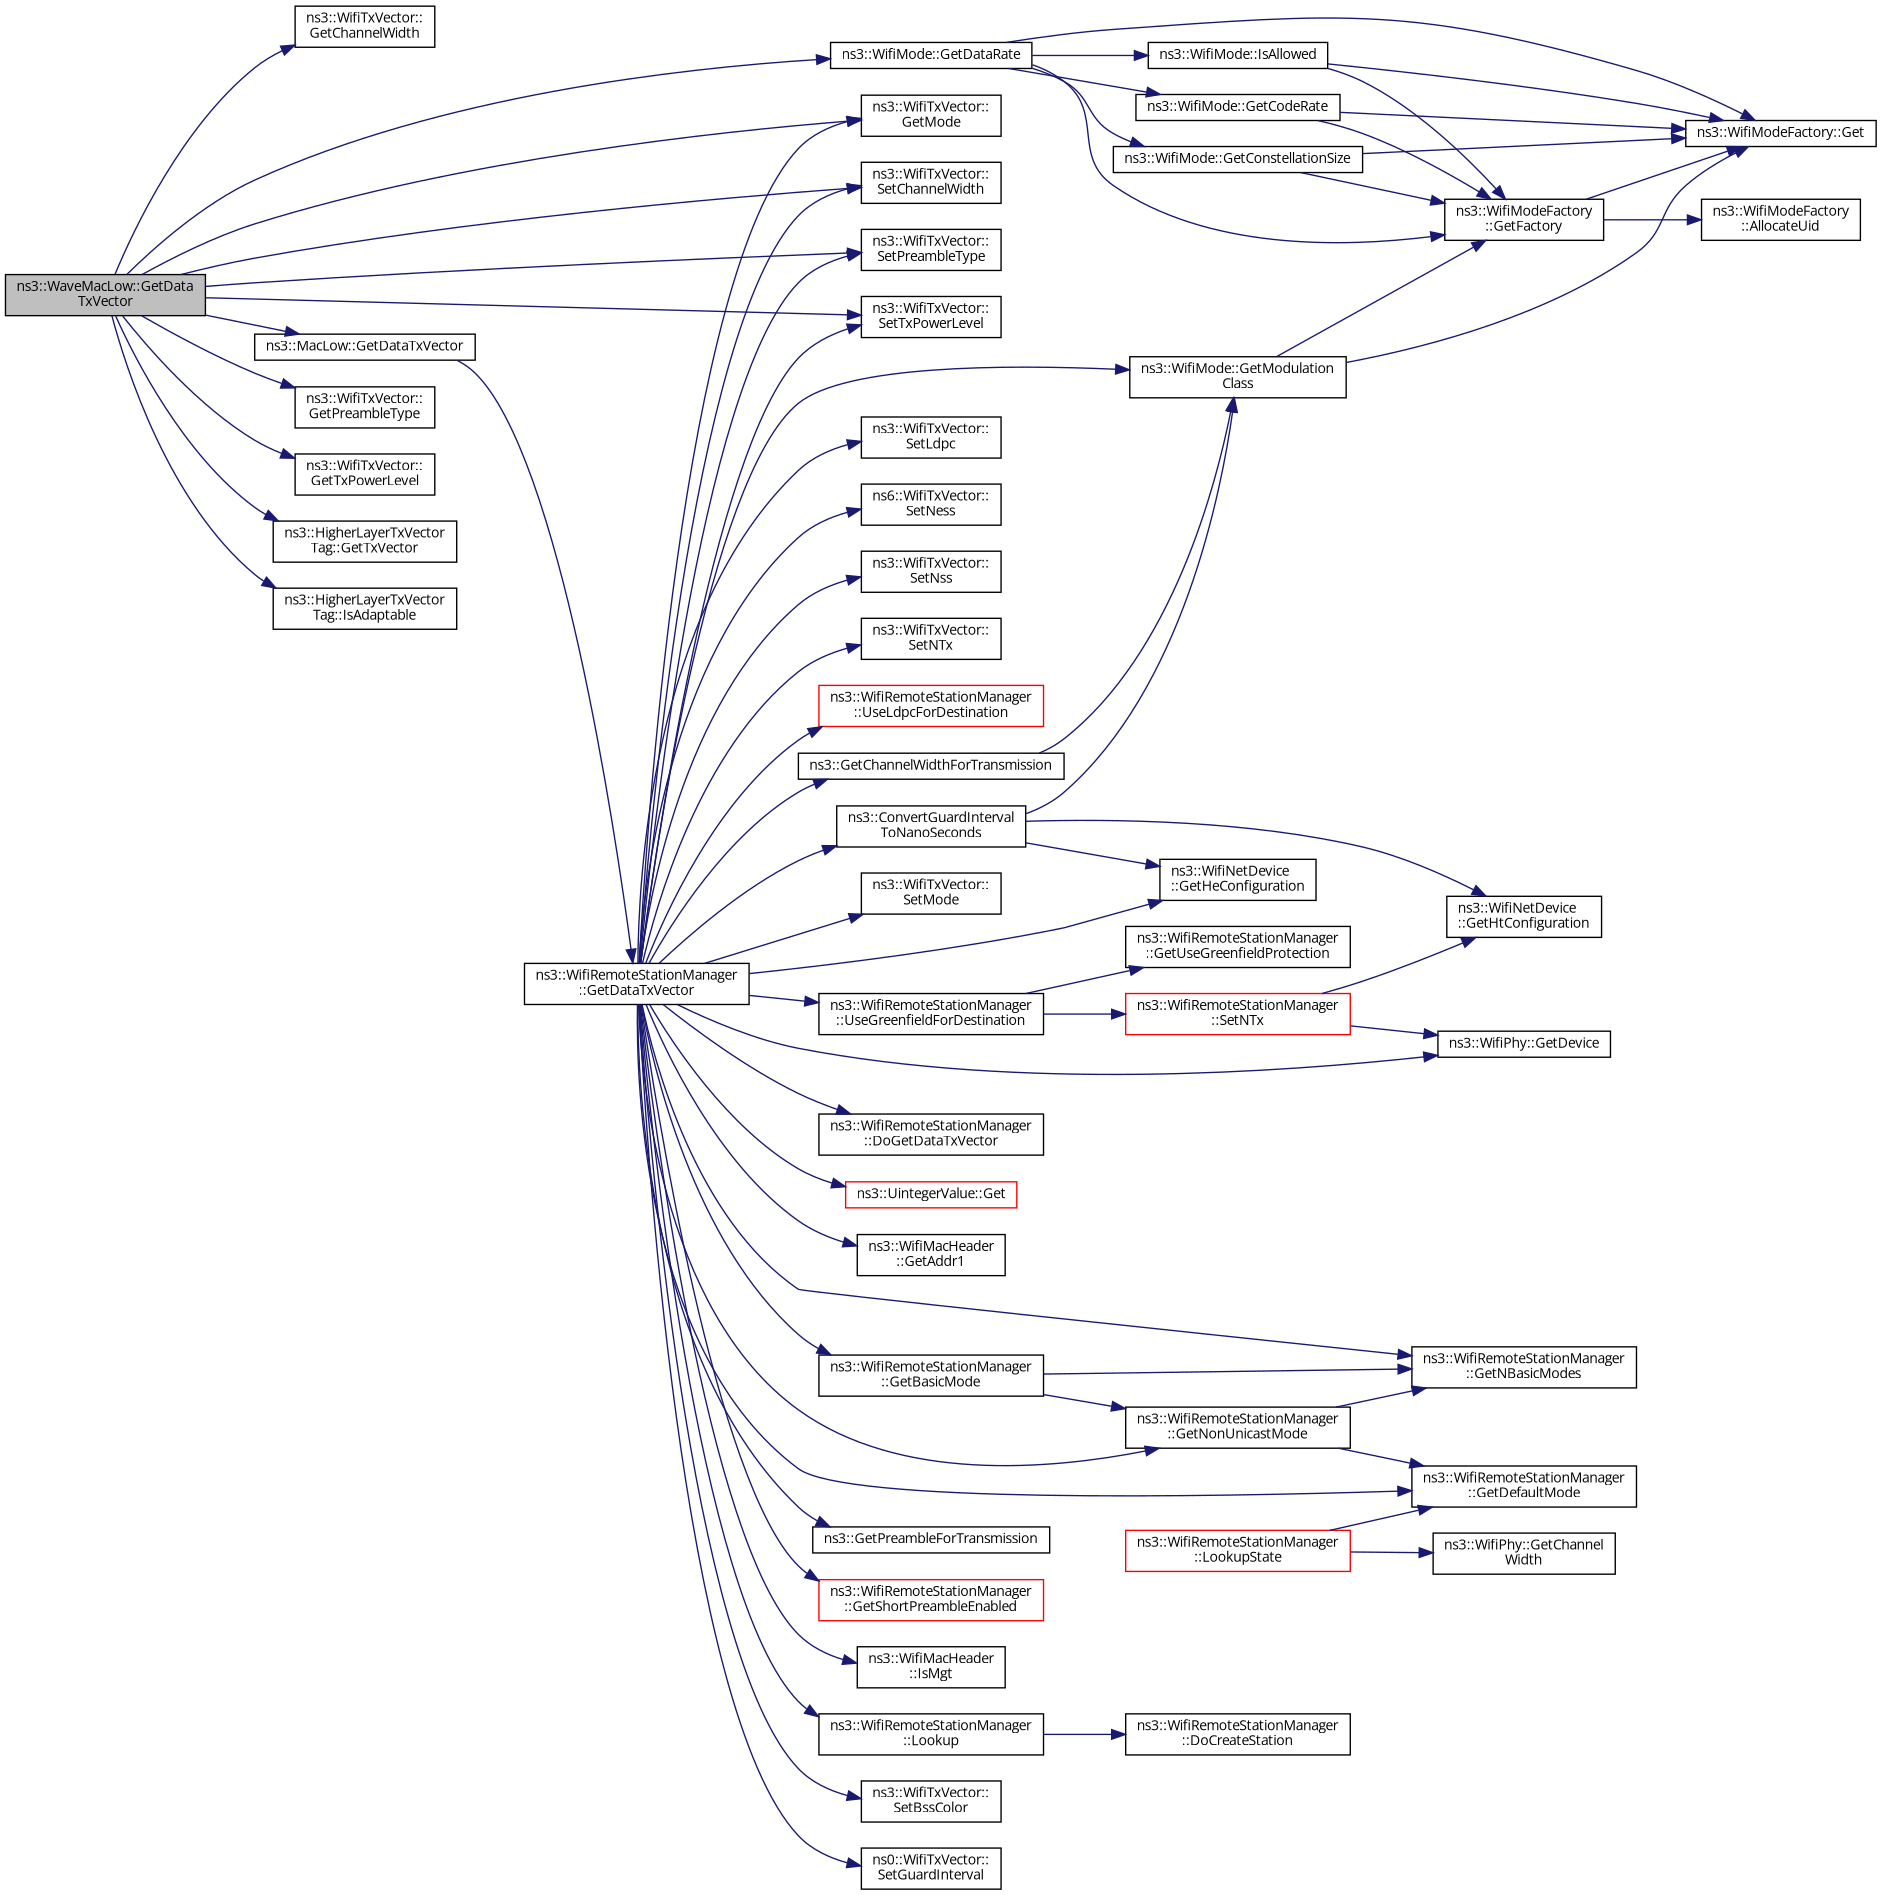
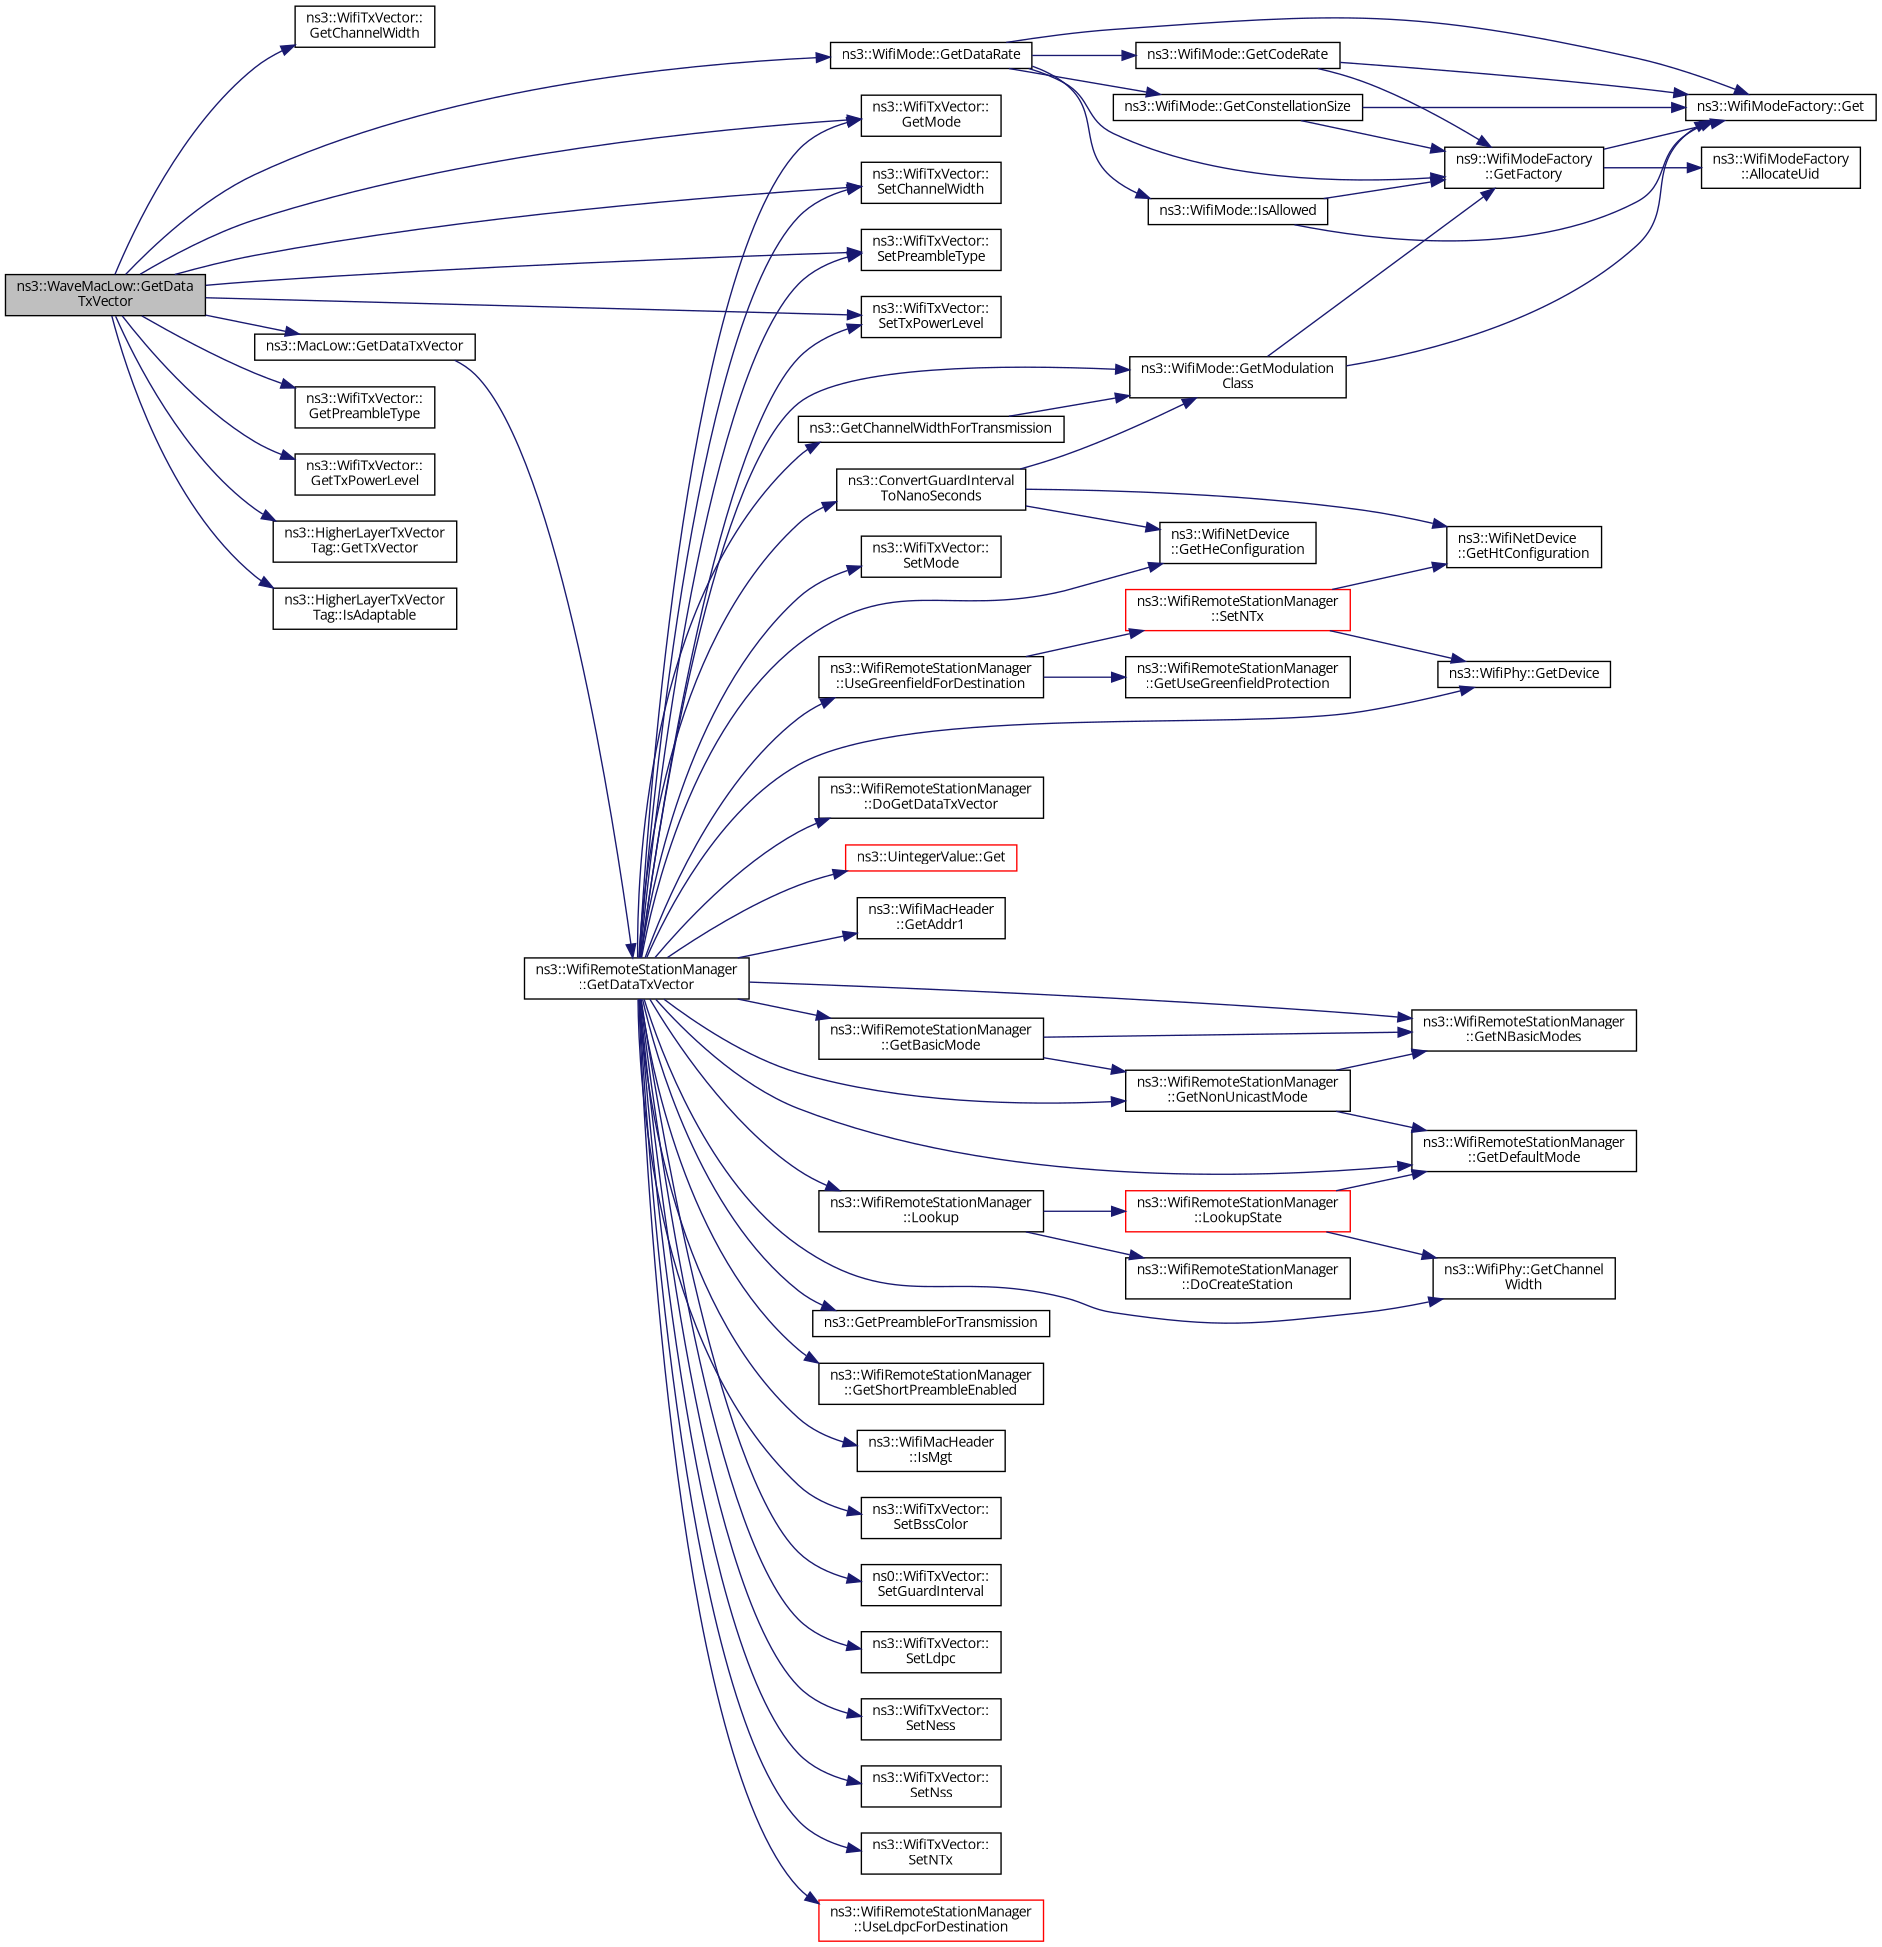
node "ns3::WifiModeFactory ::GetFactory": label "ns3::WifiModeFactory ::GetFactory" -> "ns9::WifiModeFactory ::GetFactory"
node "ns6::WifiTxVector:: SetNess": label "ns6::WifiTxVector:: SetNess" -> "ns3::WifiTxVector:: SetNess"
edge "ns3::WifiRemoteStationManager ::Lookup" -> "ns3::WifiRemoteStationManager ::LookupState": added
edge "ns3::WifiRemoteStationManager ::GetDataTxVector" -> "ns3::WifiPhy::GetChannel Width": added
node "ns3::WifiRemoteStationManager ::GetShortPreambleEnabled": color red -> black
